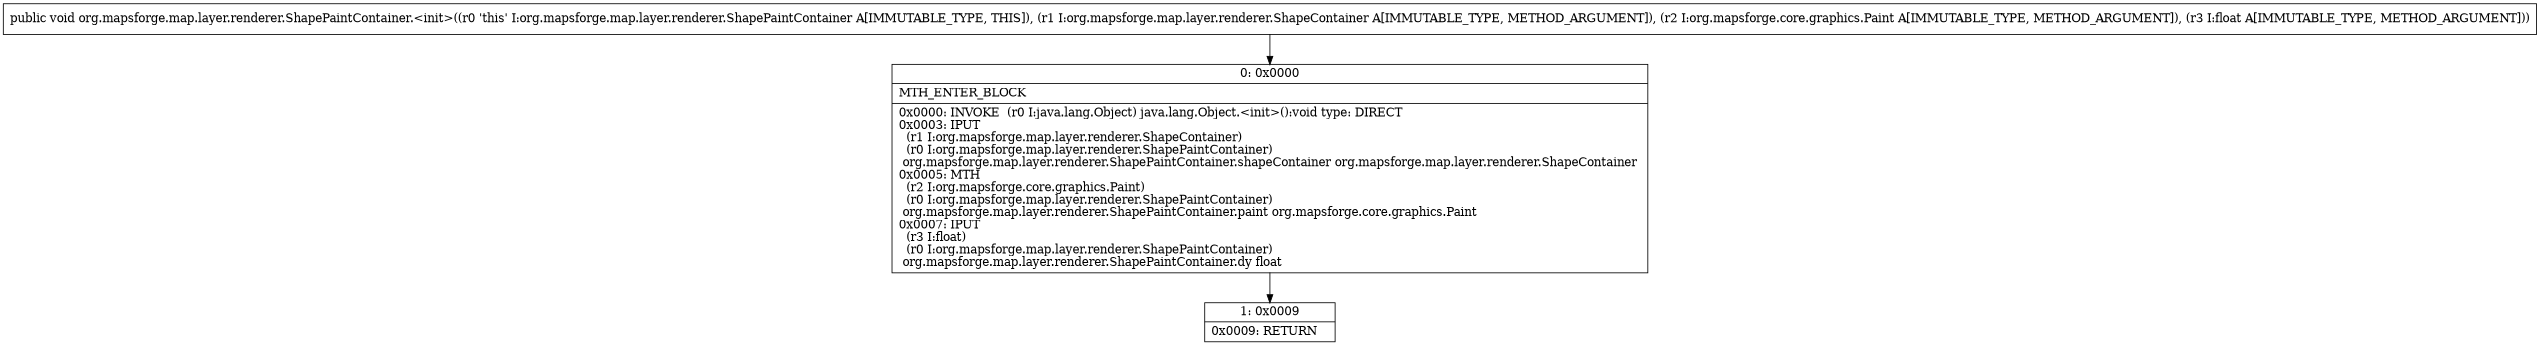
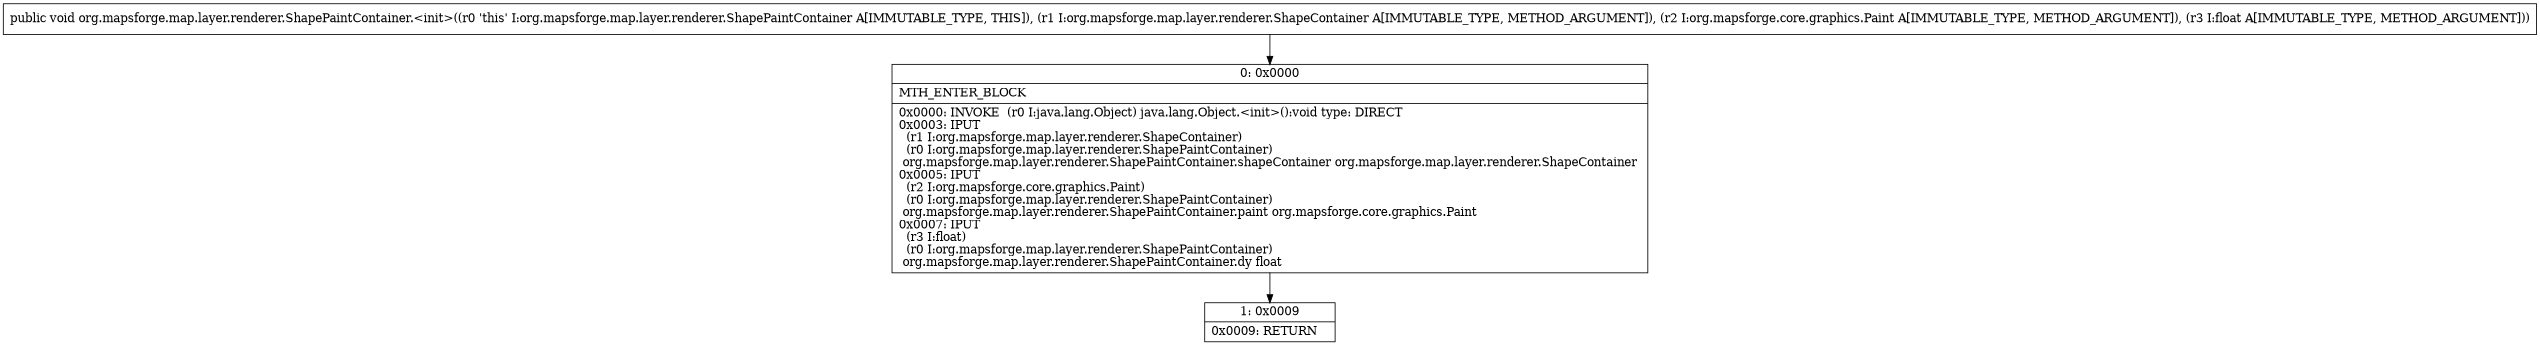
node "0: 0x0000": text "0x0005: MTH" -> "0x0005: IPUT"
